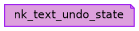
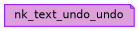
node "nk_text_undo_state": label "nk_text_undo_state" -> "nk_text_undo_undo"
